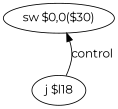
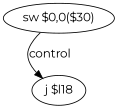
edge "j $l18" -> "sw $0,0($30)": reversed
